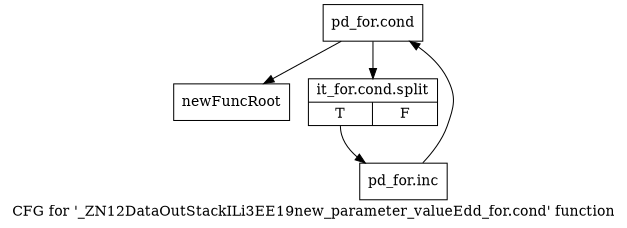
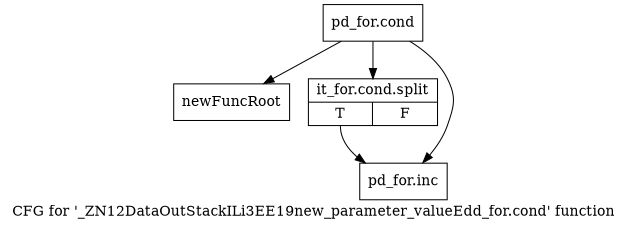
edge "pd_for.inc" -> "pd_for.cond": reversed
